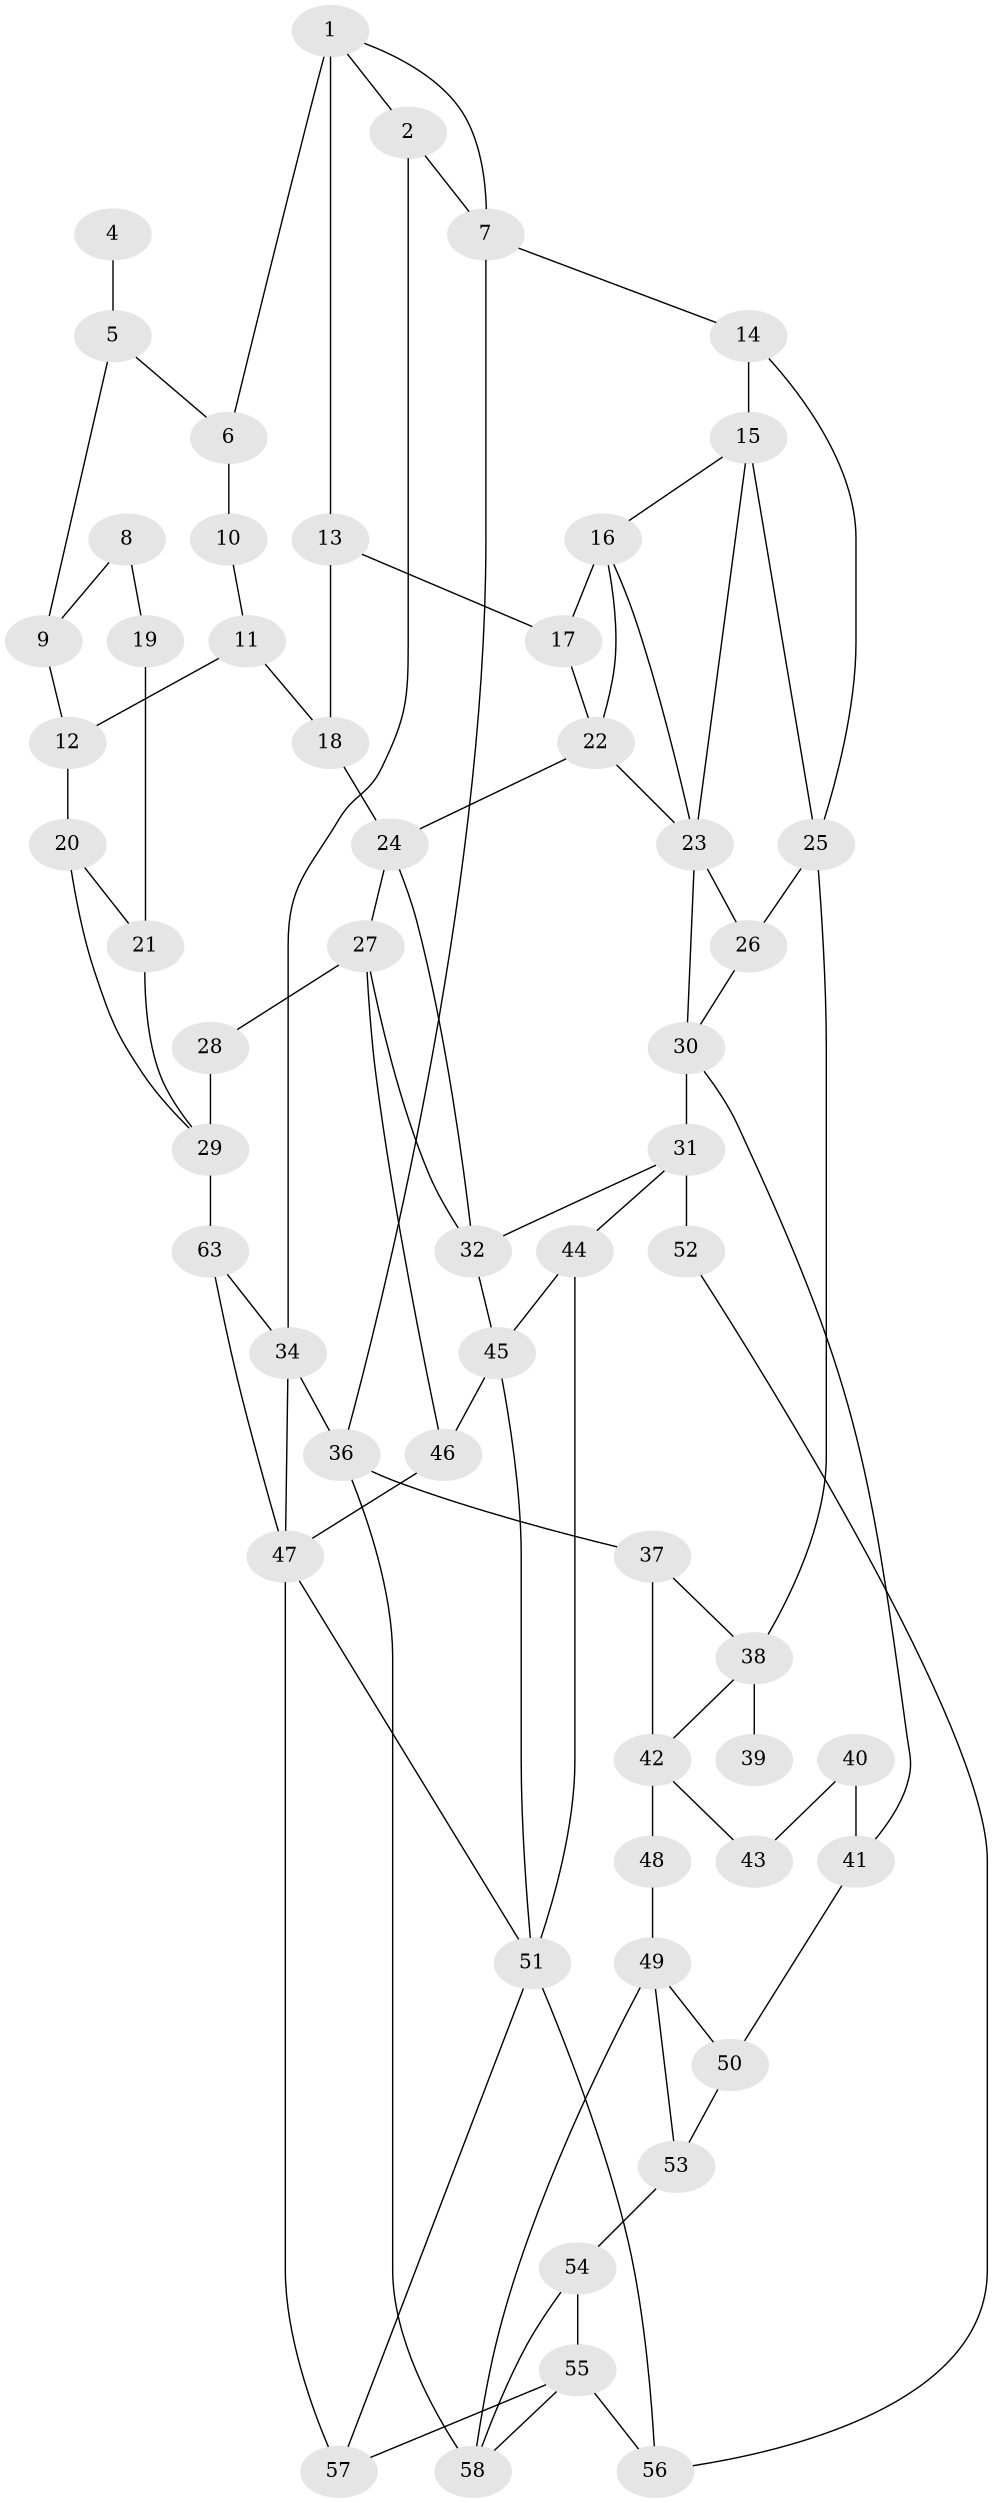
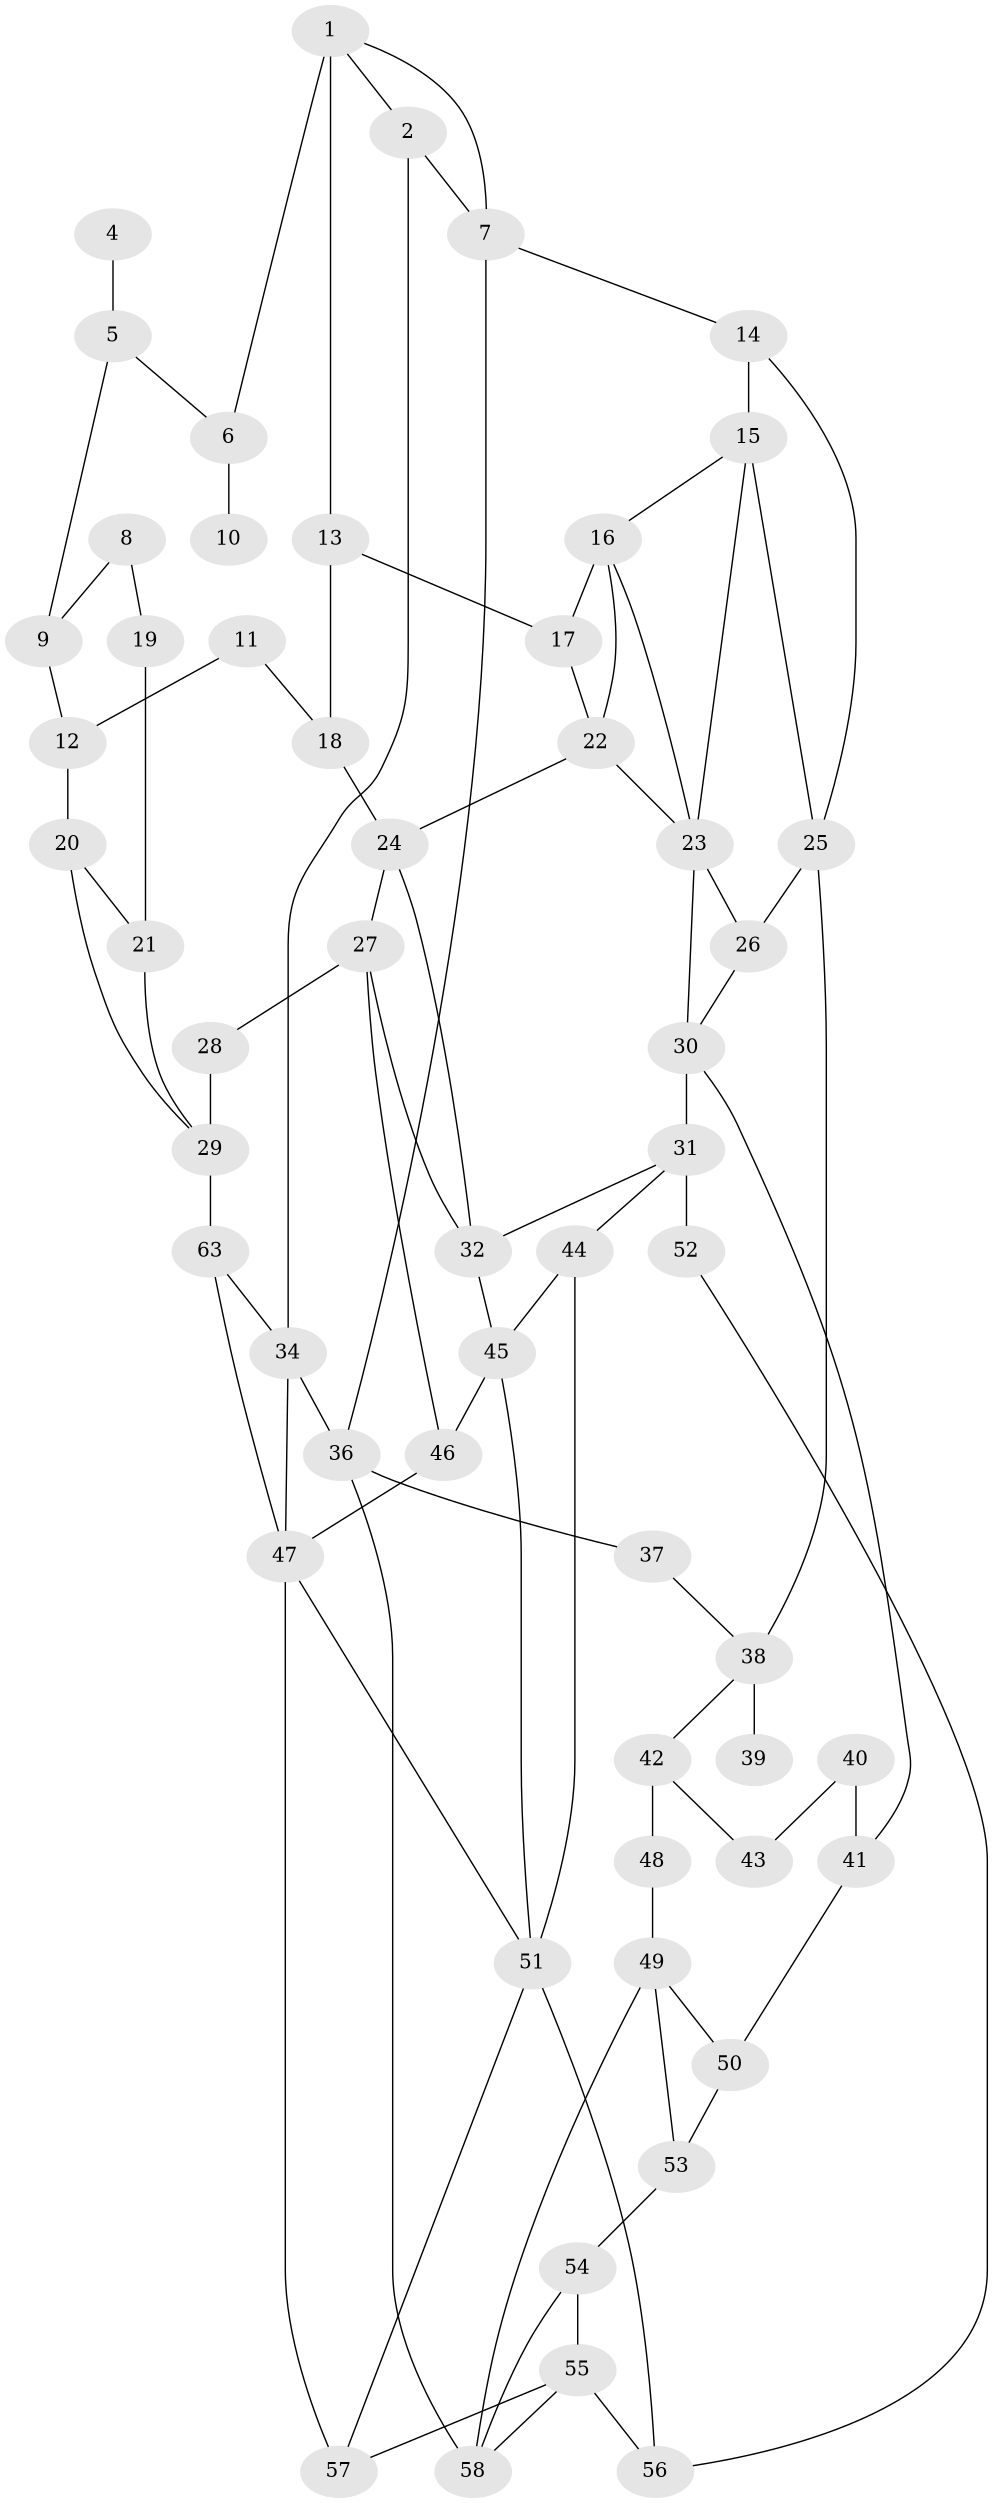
edge "10" -- "11": removed
edge "37" -- "42": removed
